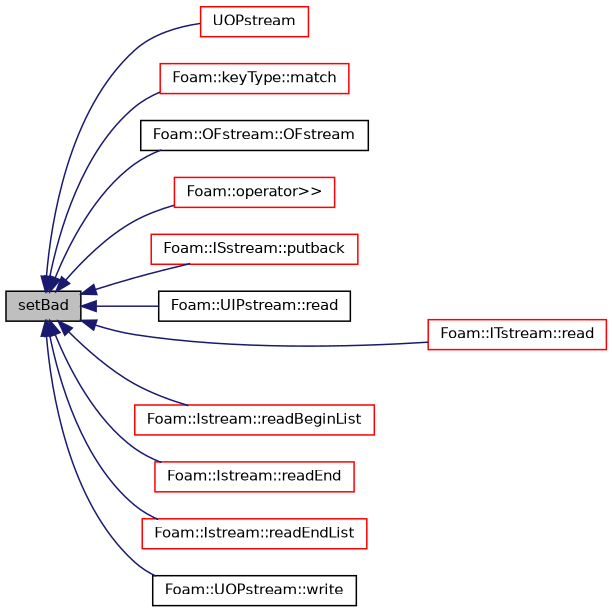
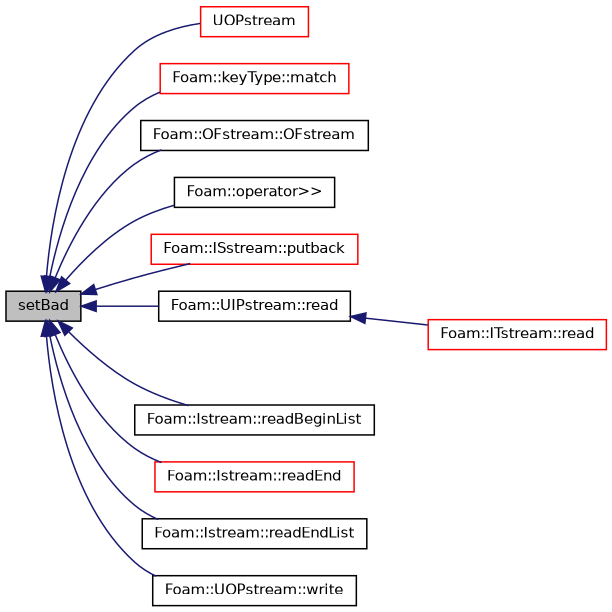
node "Foam::operator>>": color red -> black
edge "Foam::ITstream::read" -> "setBad": now "Foam::ITstream::read" -> "Foam::UIPstream::read"
node "Foam::Istream::readBeginList": color red -> black
node "Foam::Istream::readEndList": color red -> black
